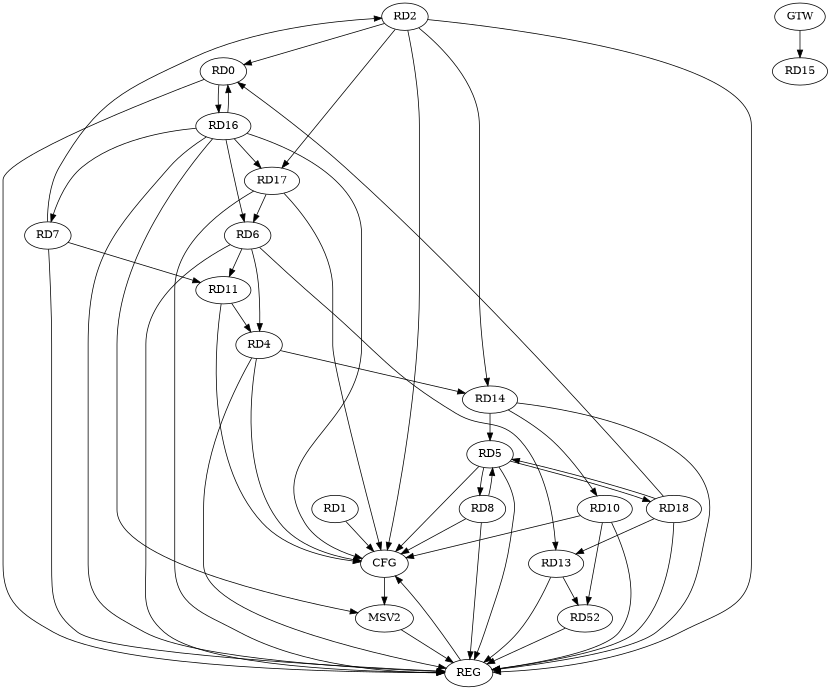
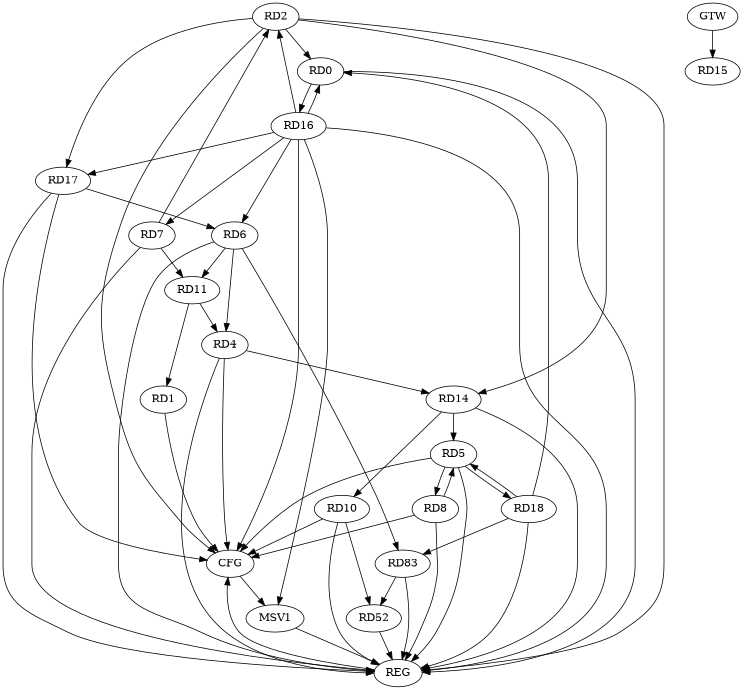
edge "RD16" -> "RD2": added
edge "RD11" -> "CFG": now "RD11" -> "RD1"
node "RD13": label "RD13" -> "RD83"
node "MSV2": label "MSV2" -> "MSV1"
